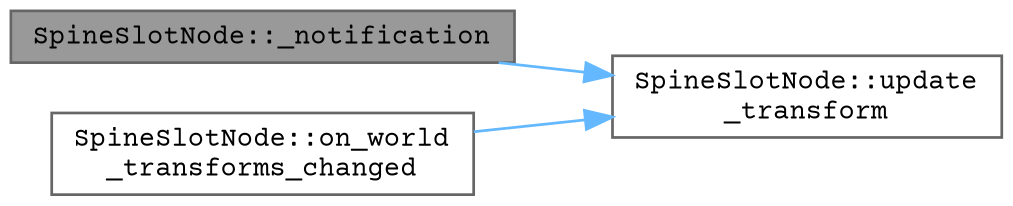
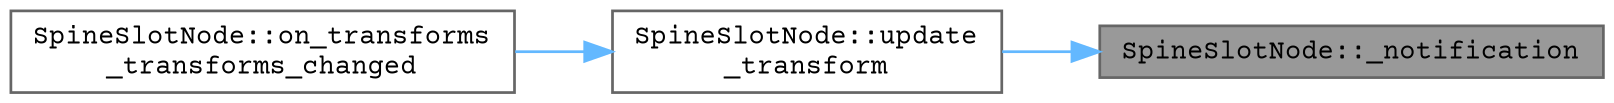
edge "SpineSlotNode::_notification" -> "SpineSlotNode::update _transform": reversed
node "SpineSlotNode::on_world _transforms_changed": label "SpineSlotNode::on_world _transforms_changed" -> "SpineSlotNode::on_transforms _transforms_changed"
